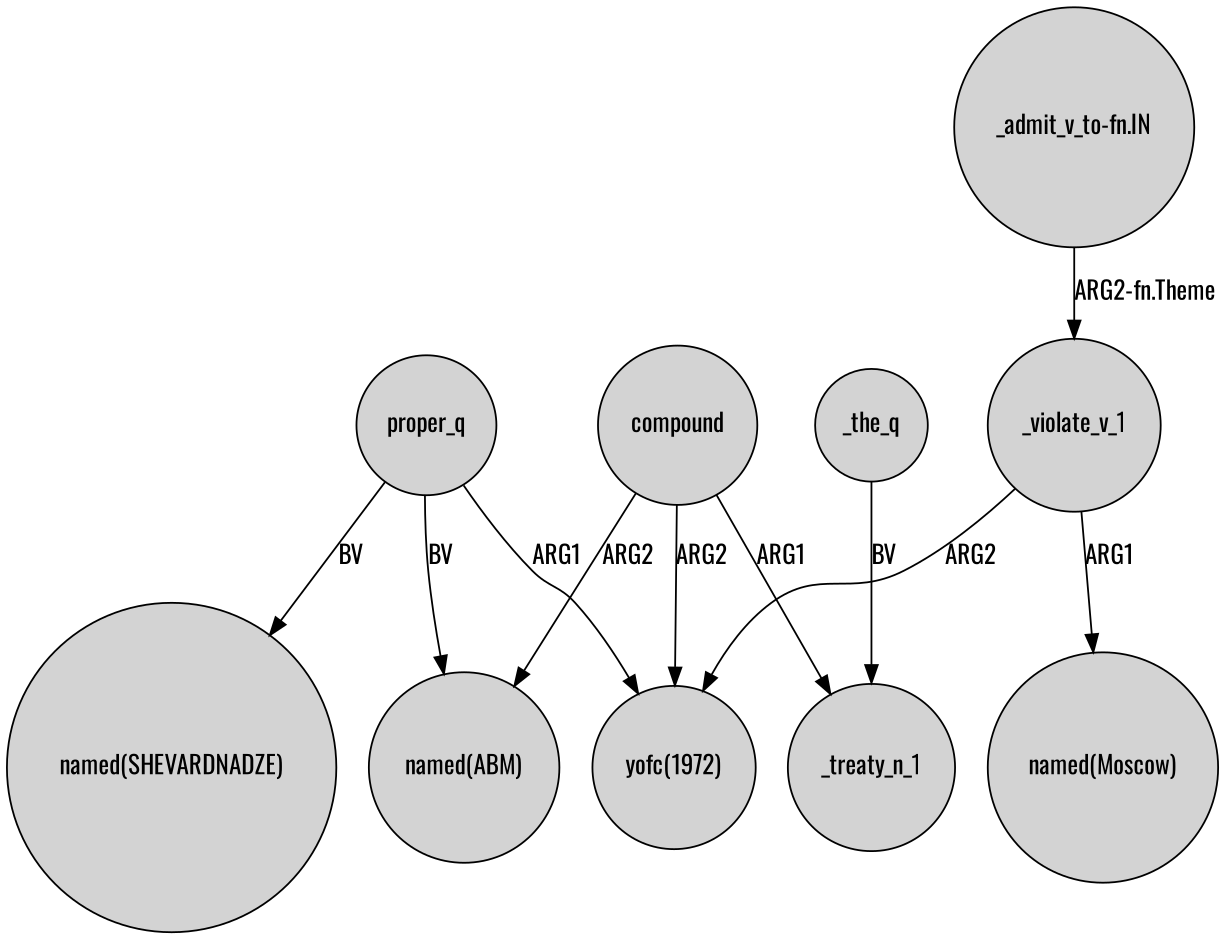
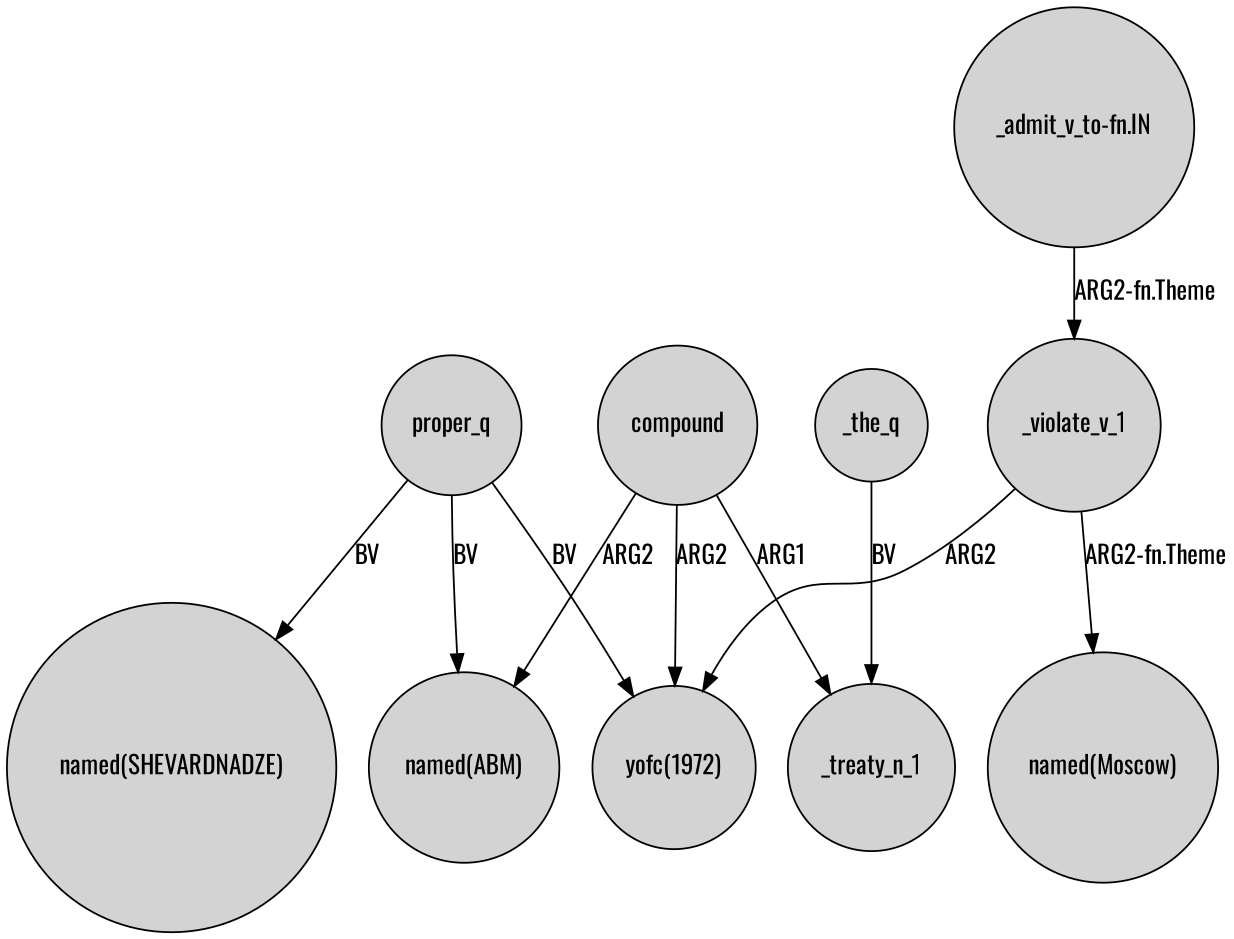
edge "proper_q" -> "yofc(1972)": label "ARG1" -> "BV"
edge "_violate_v_1" -> "named(Moscow)": label "ARG1" -> "ARG2-fn.Theme"
